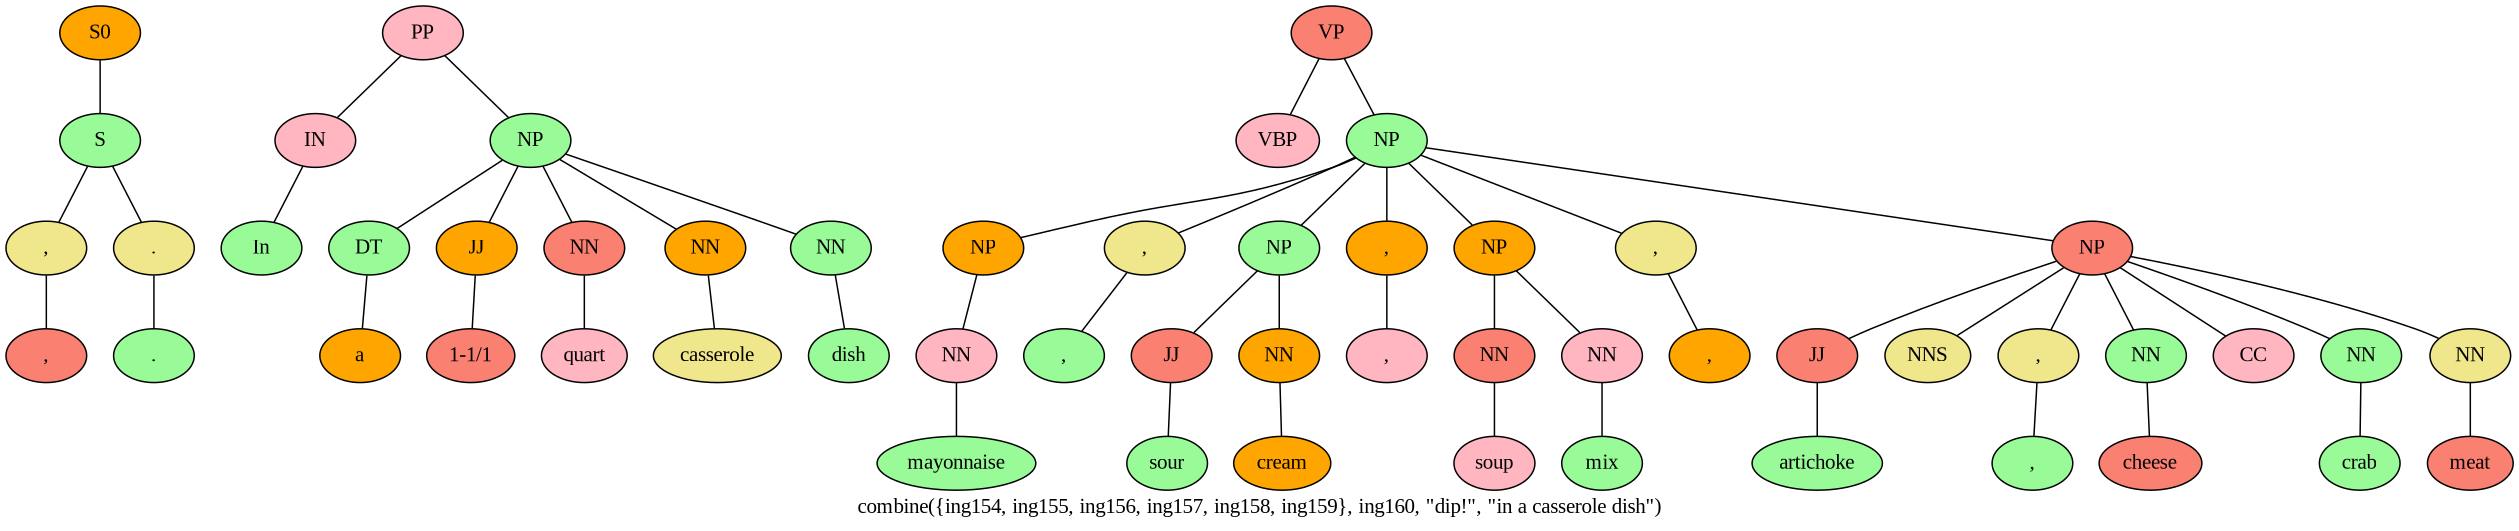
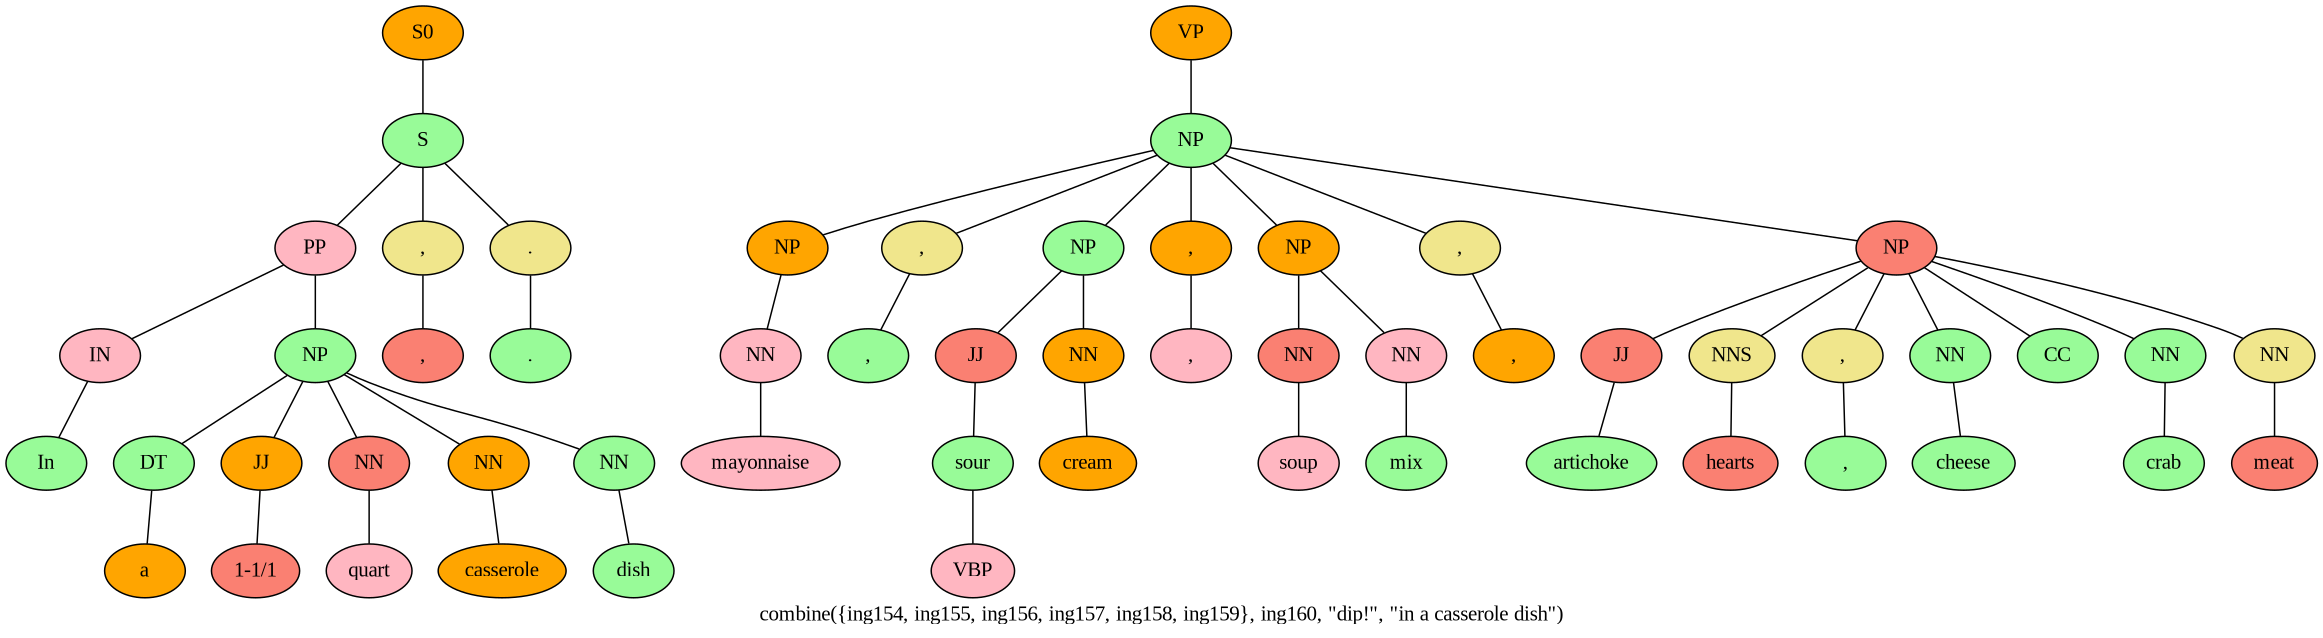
node "VP": fillcolor salmon -> orange
edge "VP" -- "VBP": now "sour" -- "VBP"
edge "S" -- "PP": added
node "casserole": fillcolor khaki -> orange
node "CC": fillcolor lightpink -> palegreen
node "mayonnaise": fillcolor palegreen -> lightpink
node "hearts": added
node "cheese": fillcolor salmon -> palegreen
